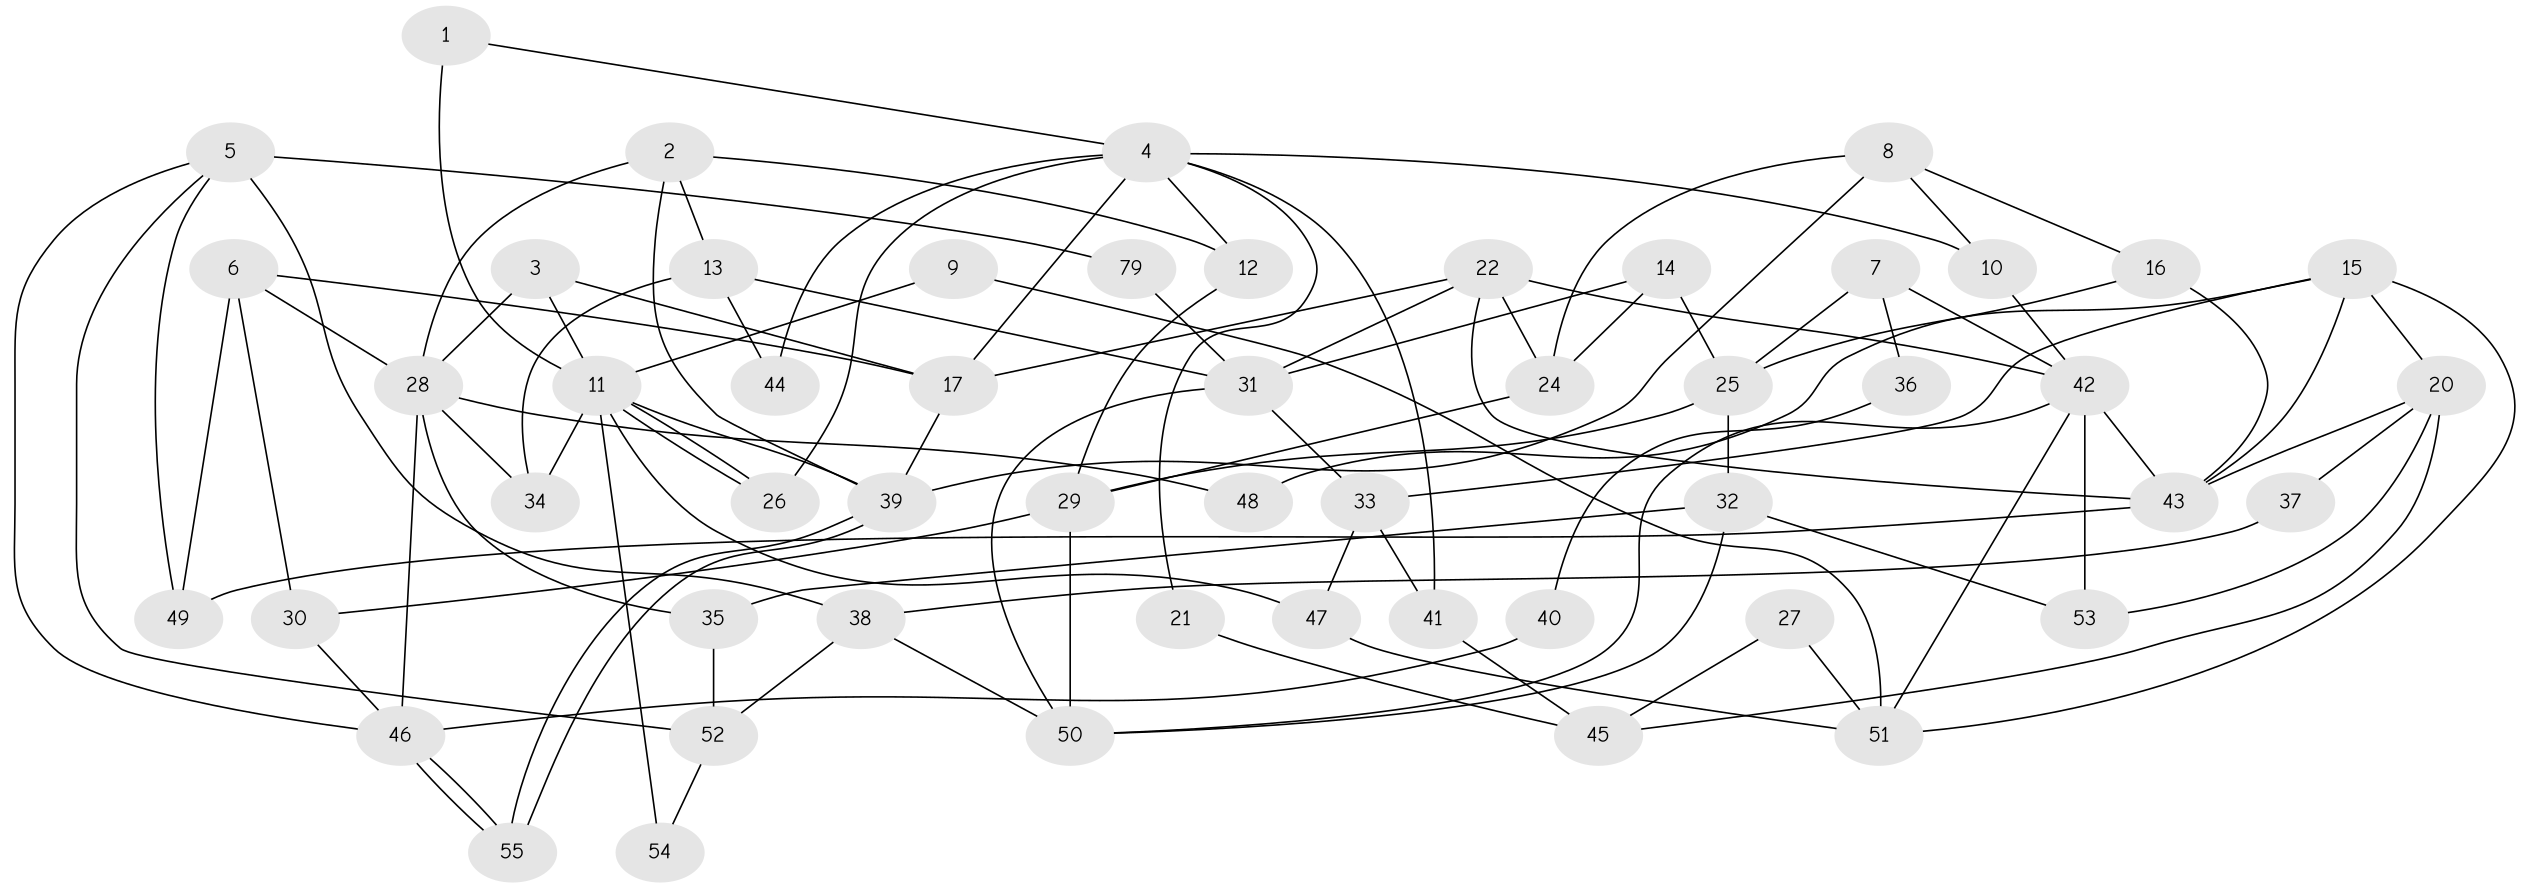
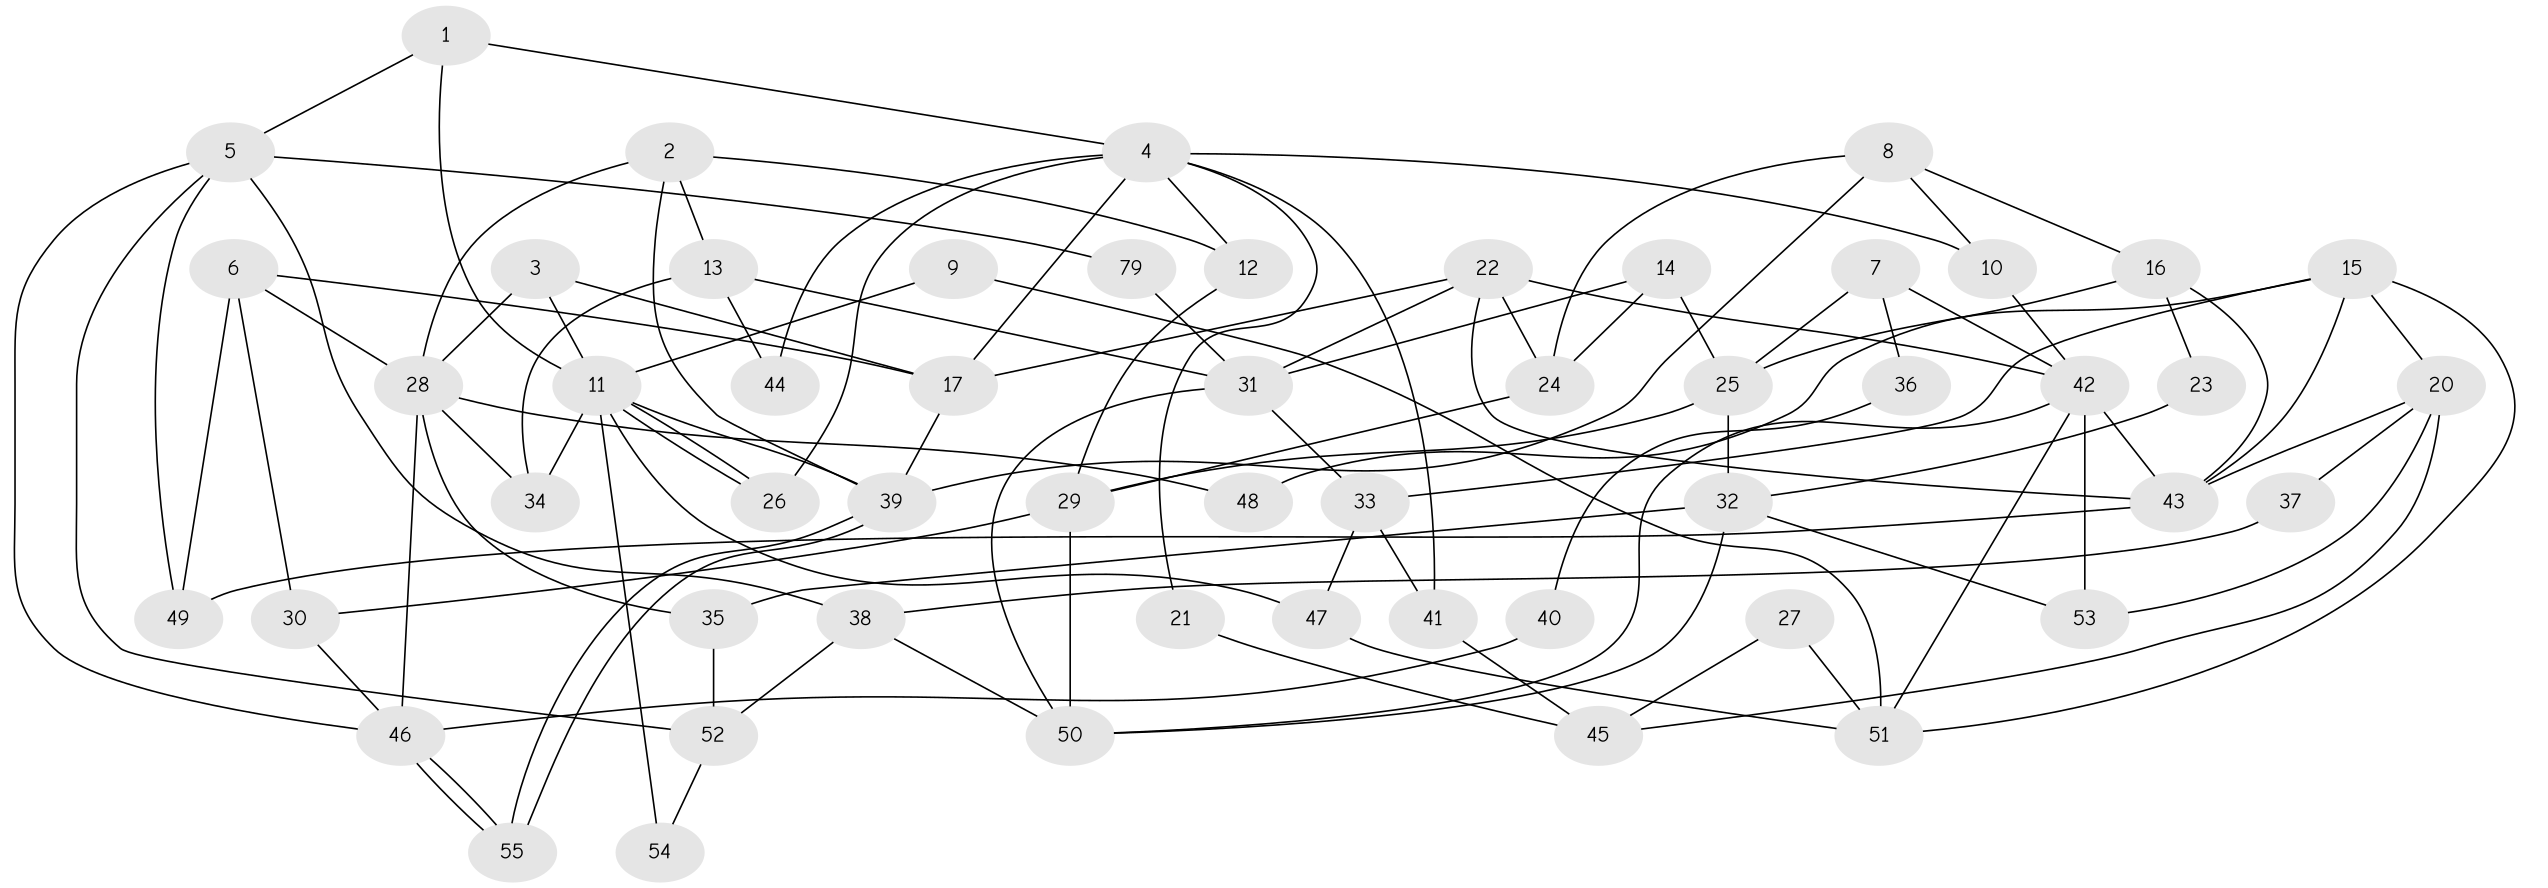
edge "1" -- "5": added
node "23": added
